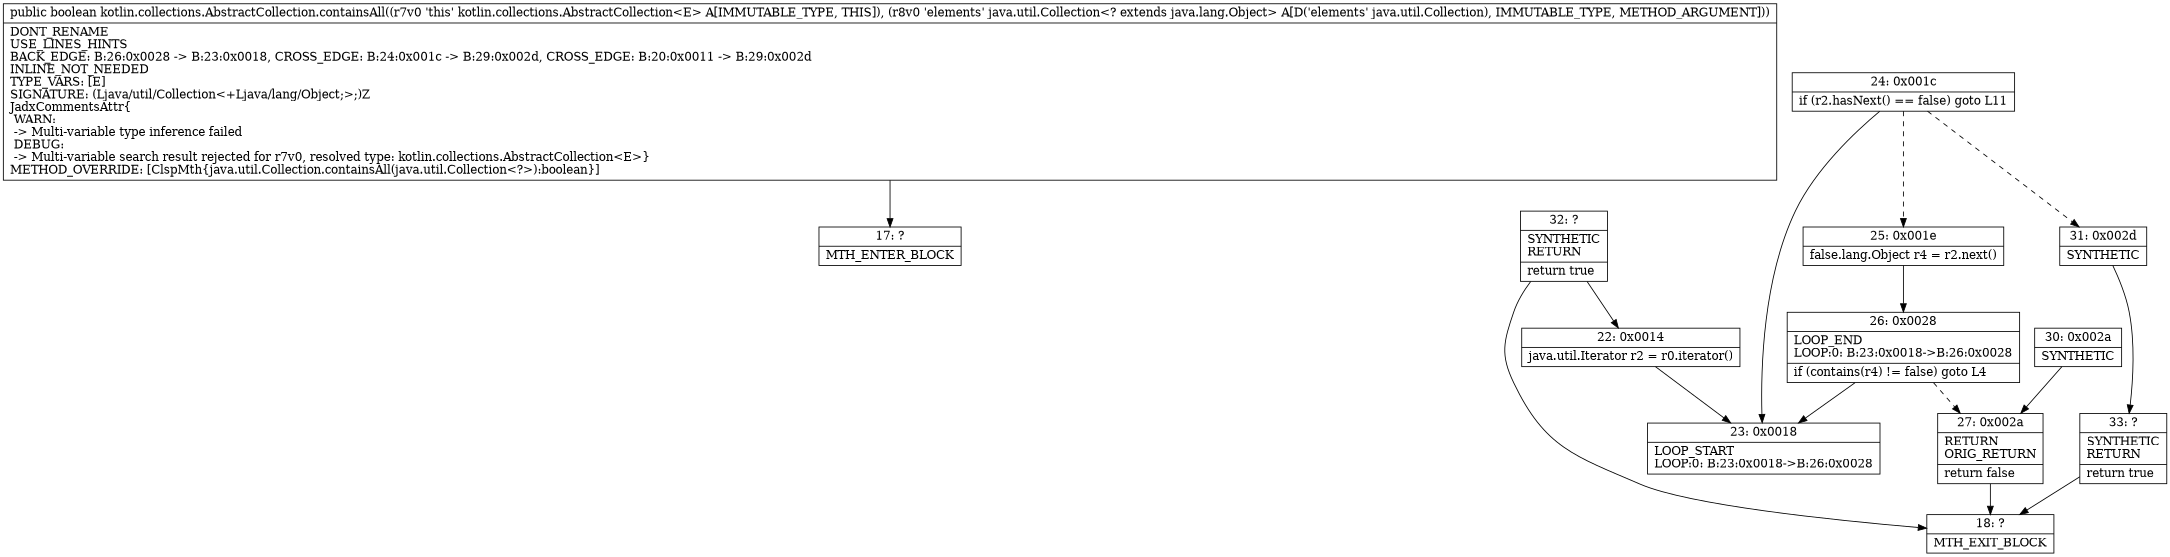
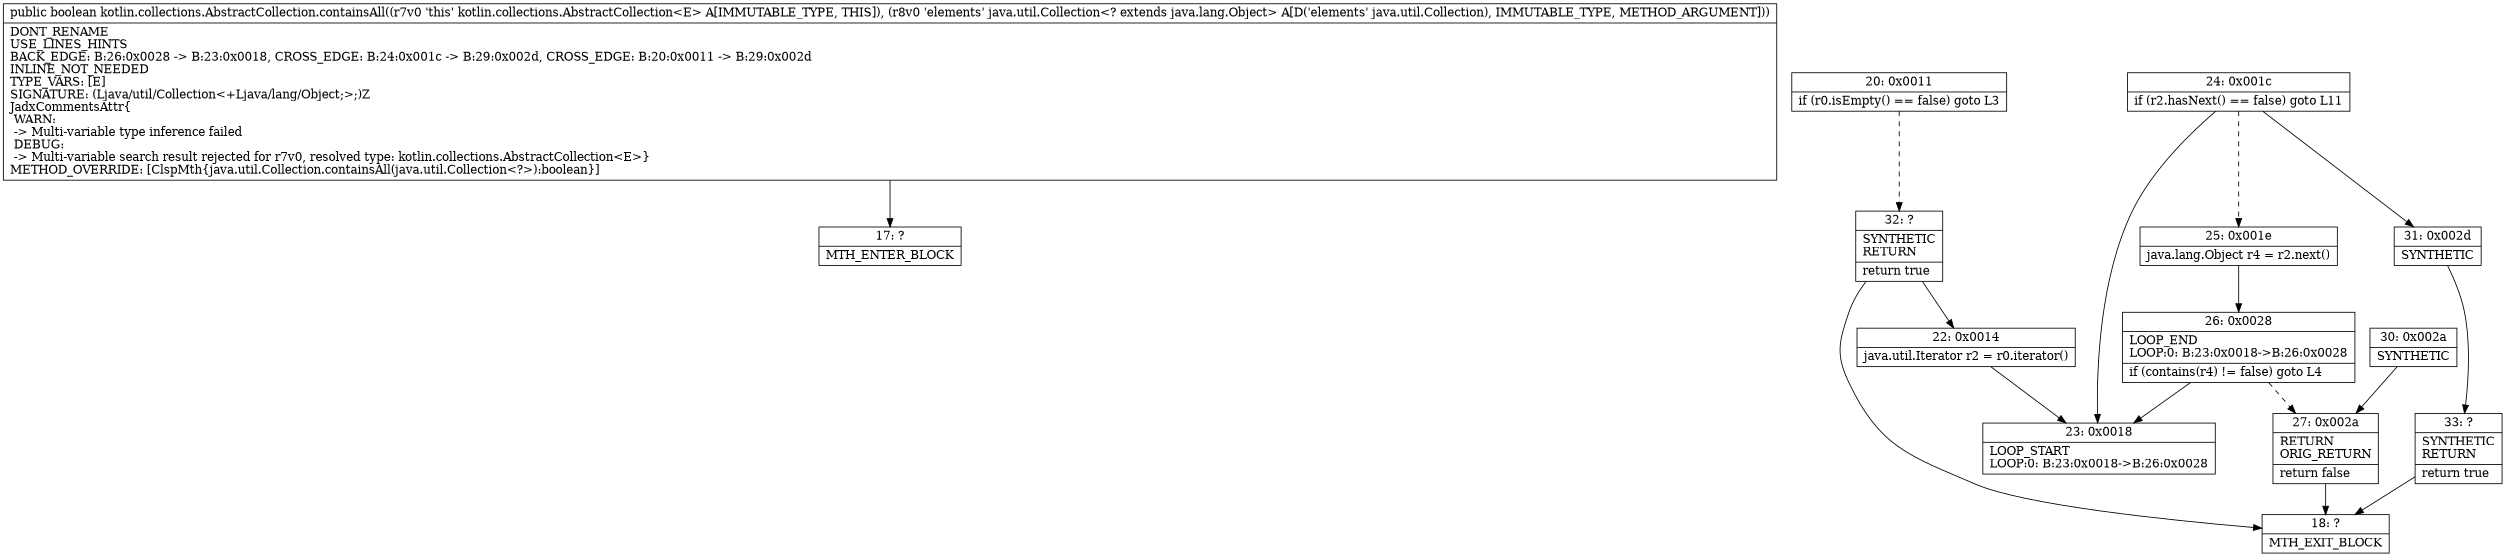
node "20: 0x0011": added
edge "24: 0x001c" -> "31: 0x002d": style dashed -> solid
node "25: 0x001e": text "false.lang.Object r4 = r2.next()" -> "java.lang.Object r4 = r2.next()"
